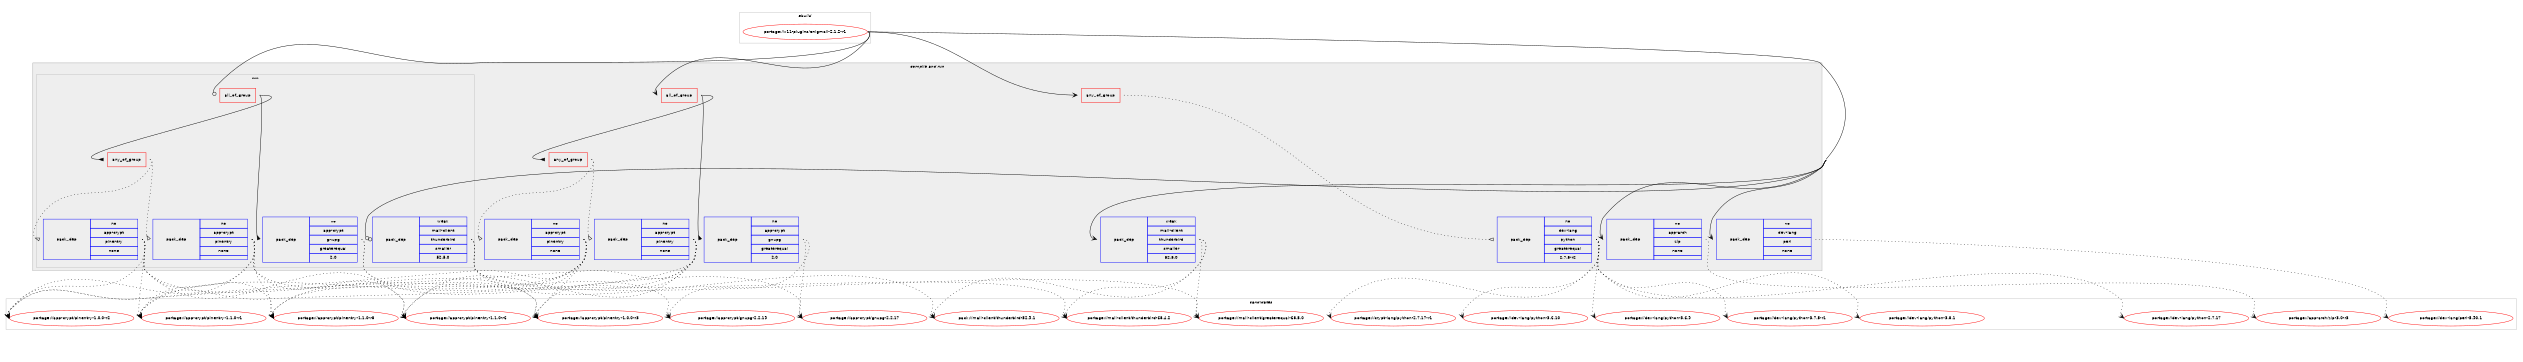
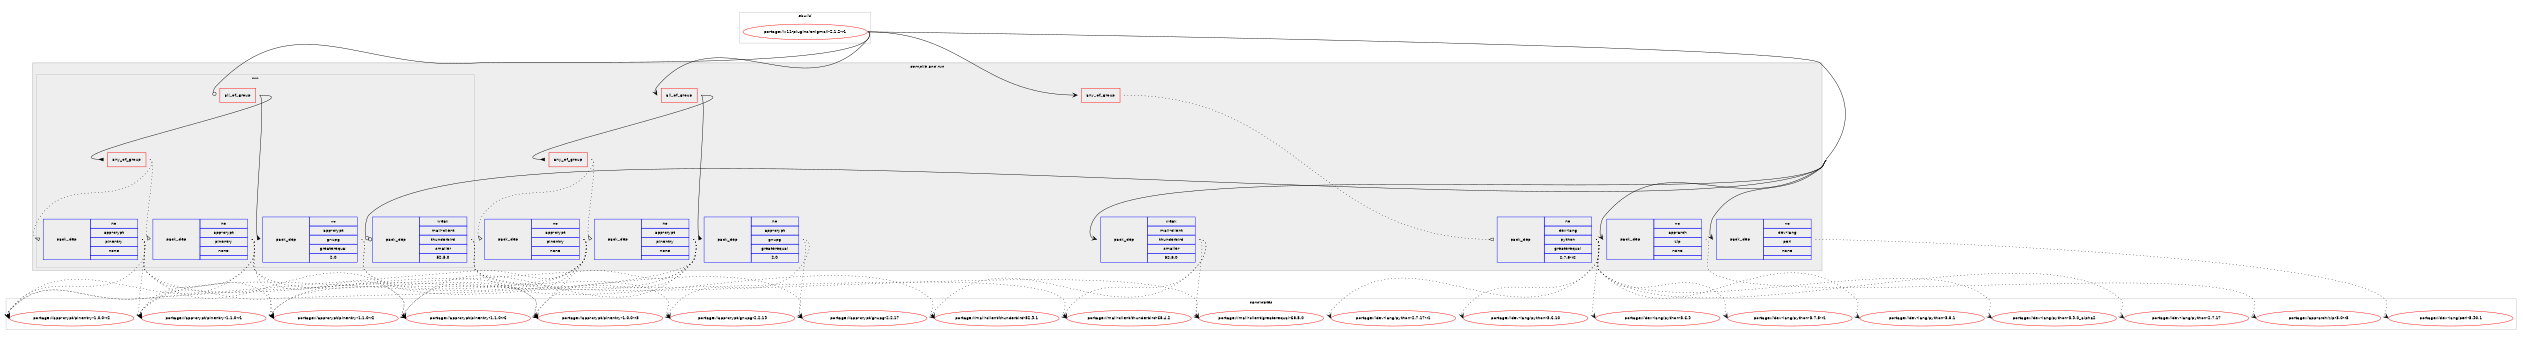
node "portage://app-crypt/pinentry-1.1.0-r8": label "portage://app-crypt/pinentry-1.1.0-r8" -> "portage://app-crypt/pinentry-1.1.0-r2"
node "pack://mail-client/thunderbird-52.9.1": label "pack://mail-client/thunderbird-52.9.1" -> "portage://mail-client/thunderbird-52.9.1"
node "portage://crypt-lang/python-2.7.17-r1": label "portage://crypt-lang/python-2.7.17-r1" -> "portage://dev-lang/python-2.7.17-r1"
node "portage://dev-lang/python-3.9.0_alpha2": added
